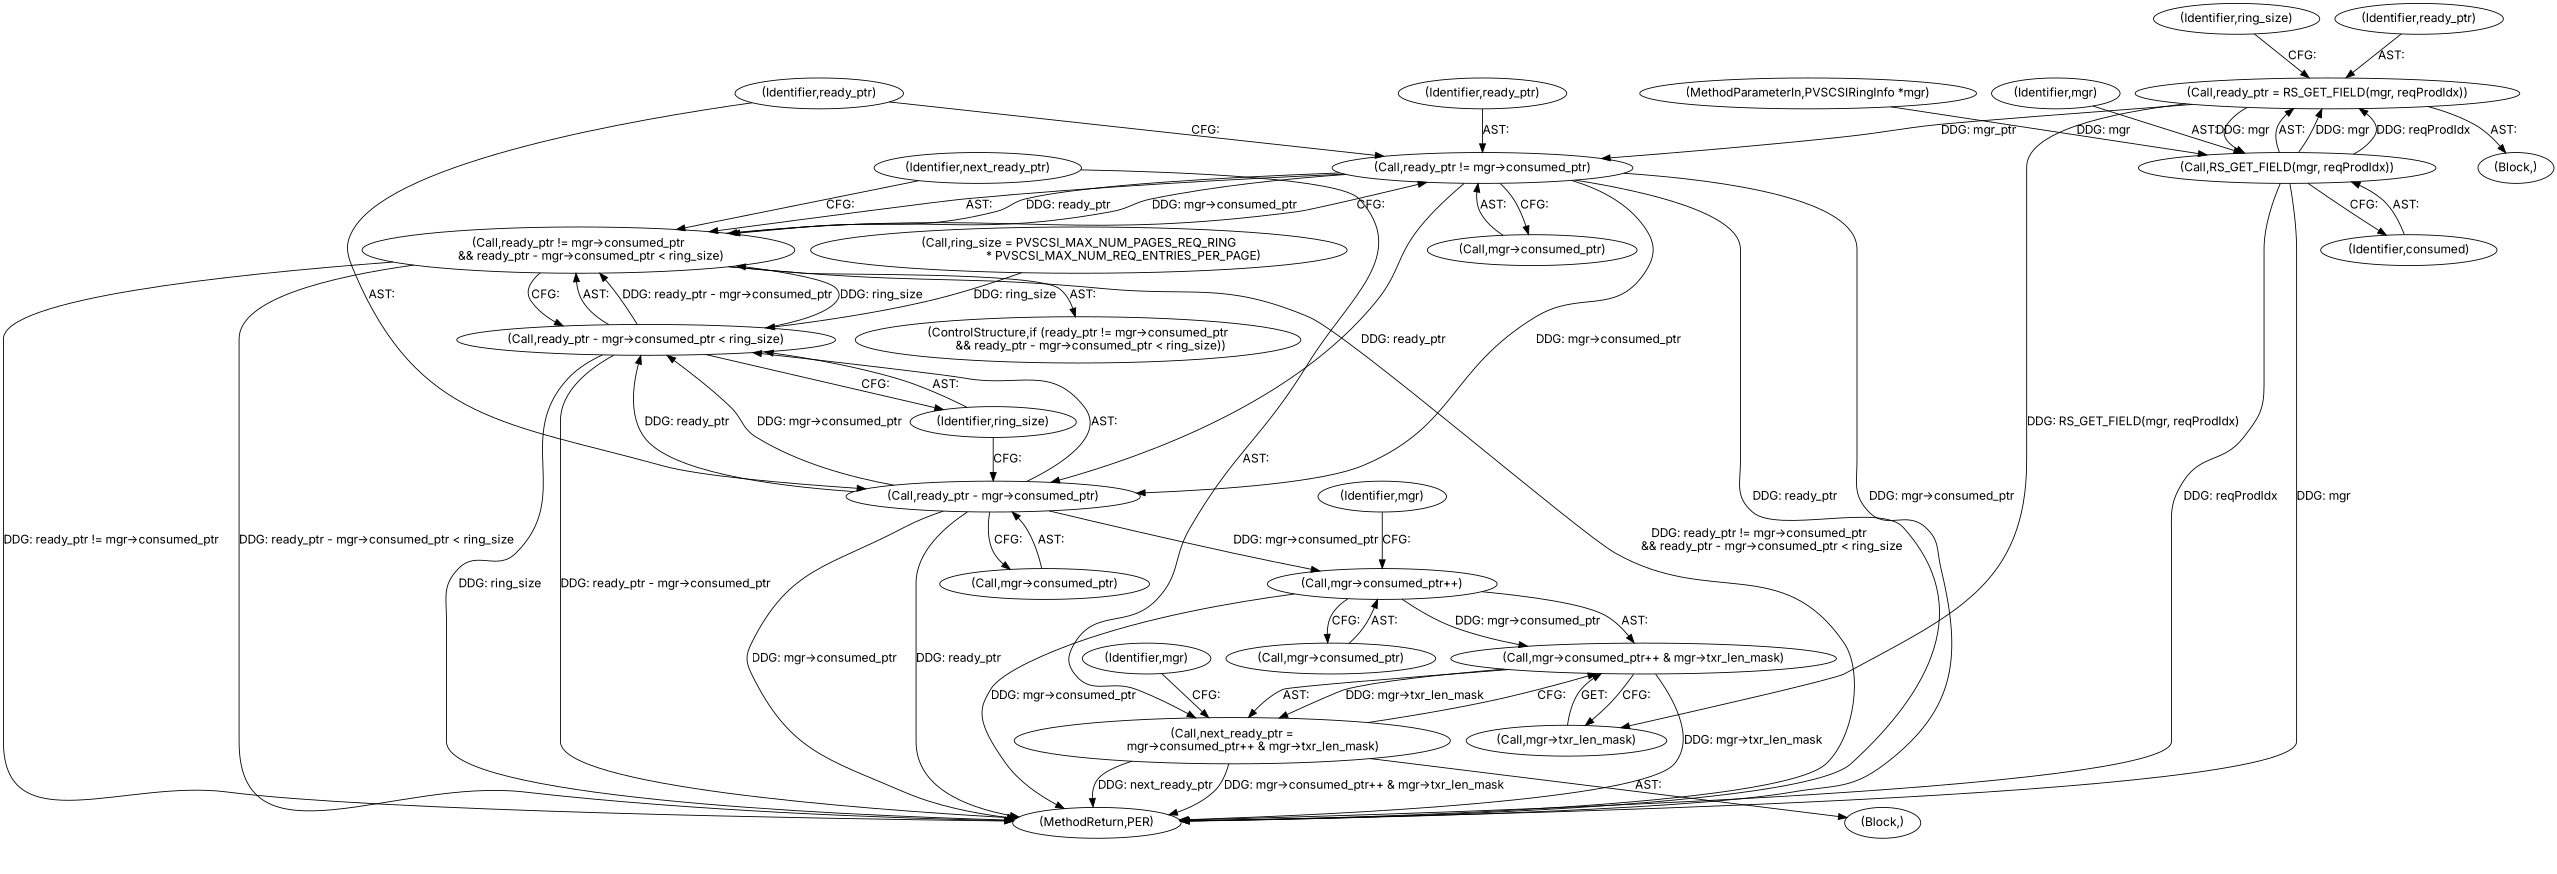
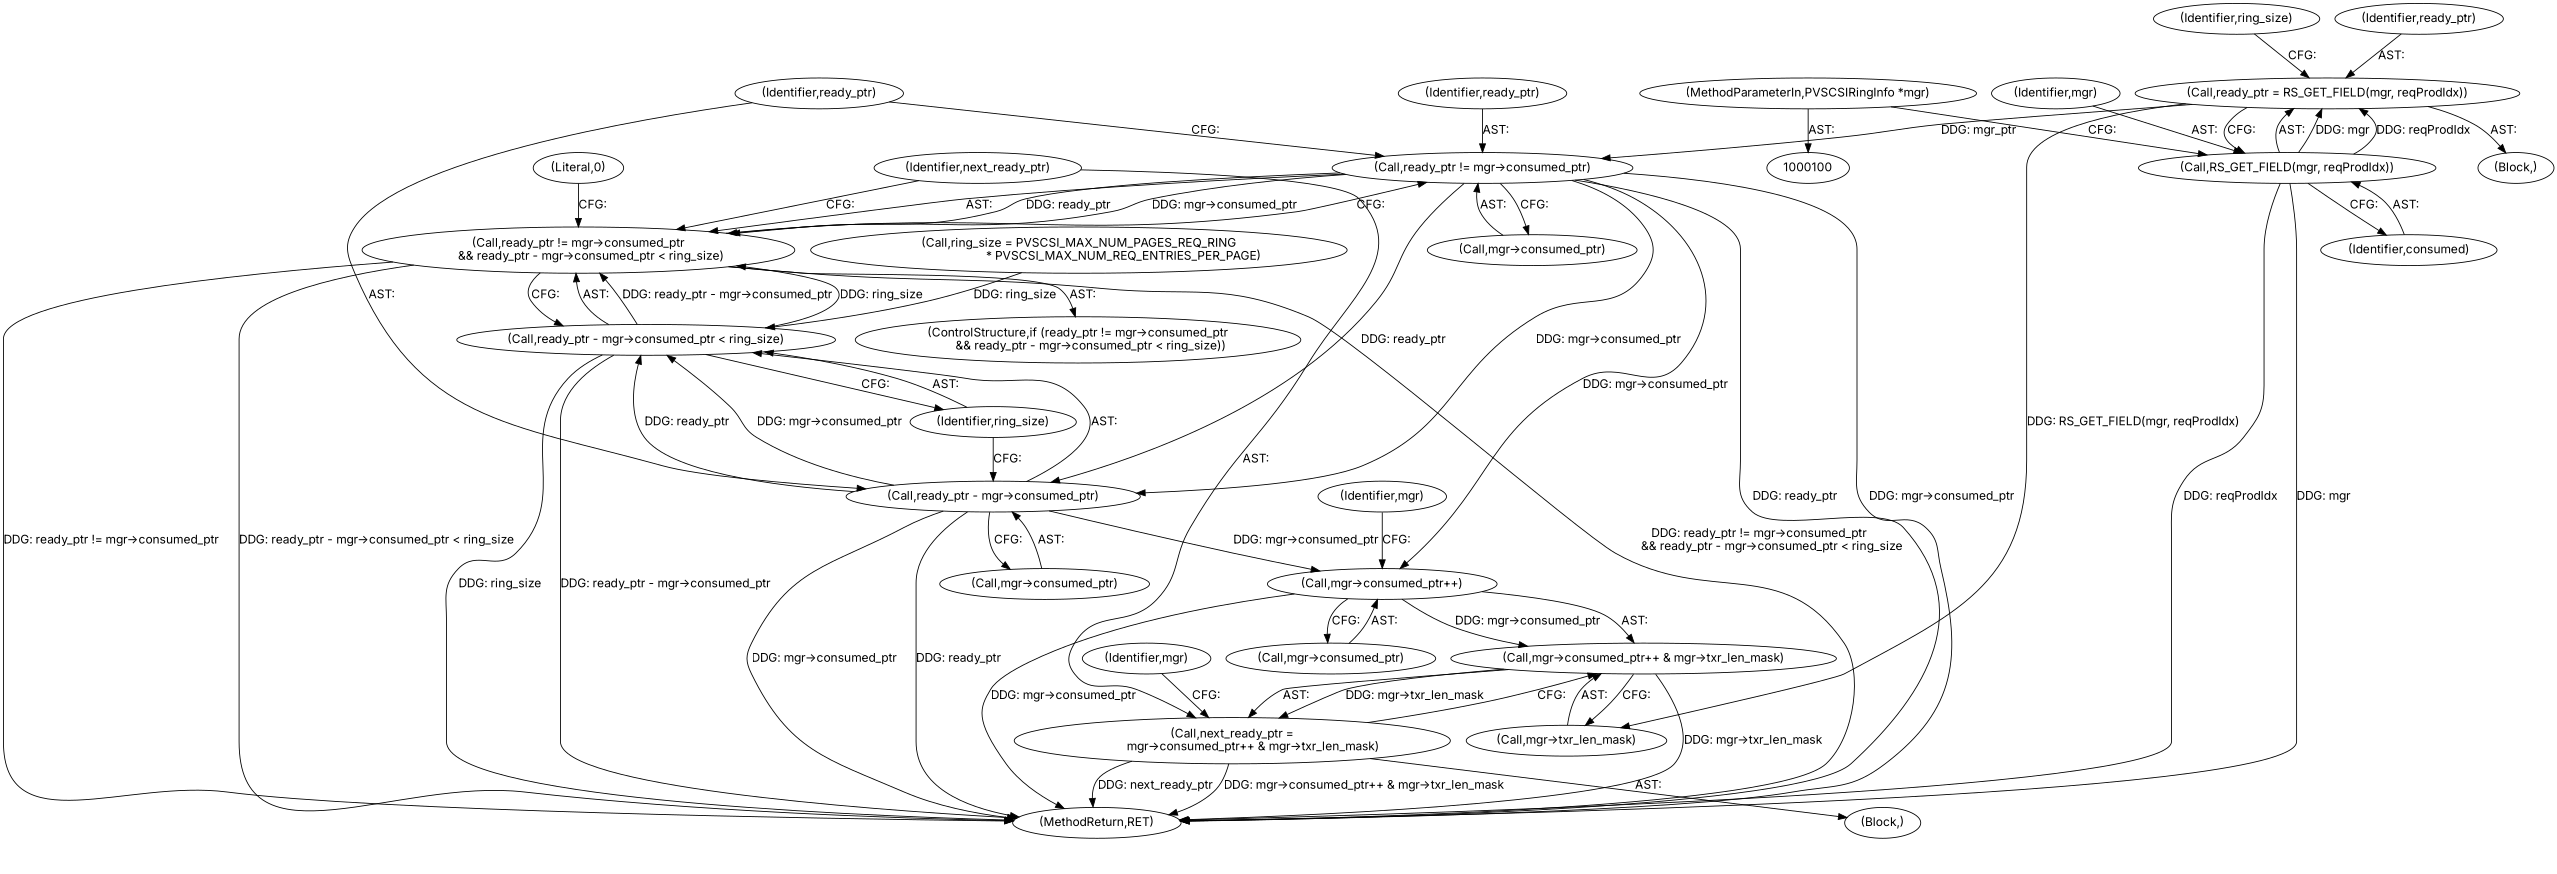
edge "(MethodParameterIn,PVSCSIRingInfo *mgr)" -> "(Call,RS_GET_FIELD(mgr, reqProdIdx))": label "DDG: mgr" -> "CFG: "
edge "(Call,ready_ptr = RS_GET_FIELD(mgr, reqProdIdx))" -> "(Call,RS_GET_FIELD(mgr, reqProdIdx))": label "DDG: mgr" -> "CFG: "
node "(Literal,0)": added
node "1000100": added
edge "(Call,ready_ptr != mgr->consumed_ptr)" -> "(Call,mgr->consumed_ptr++)": added, label "DDG: mgr->consumed_ptr"
edge "(Call,mgr->txr_len_mask)" -> "(Call,mgr->consumed_ptr++ & mgr->txr_len_mask)": label "GET: " -> "AST: "
node "(MethodReturn,PER)": label "(MethodReturn,PER)" -> "(MethodReturn,RET)"
